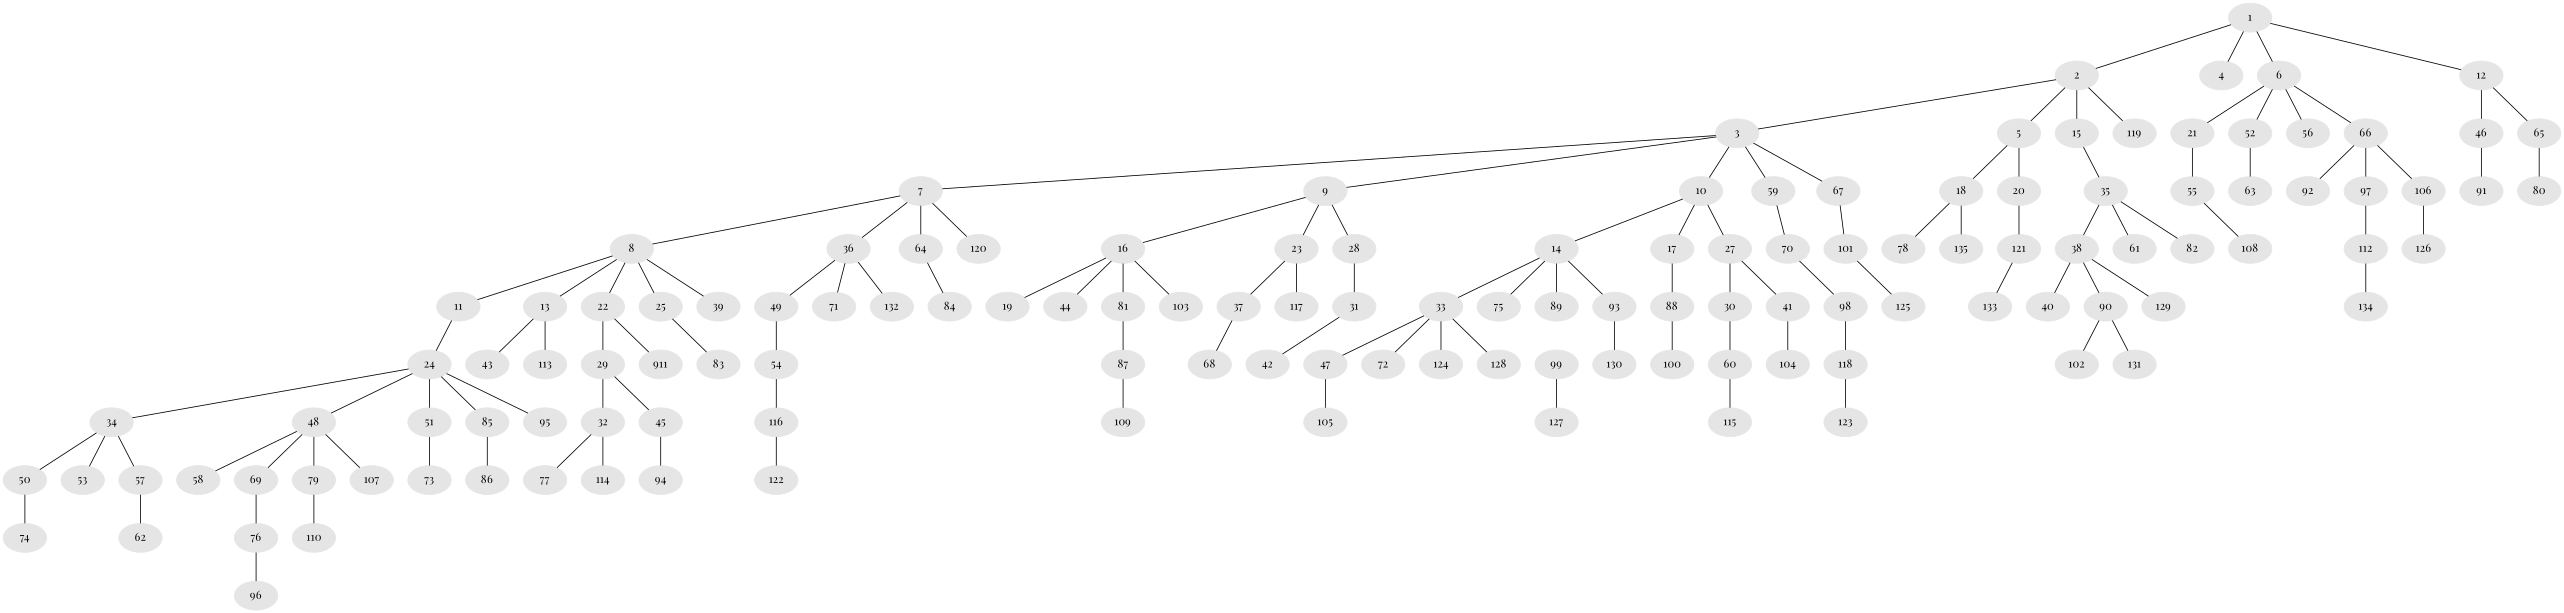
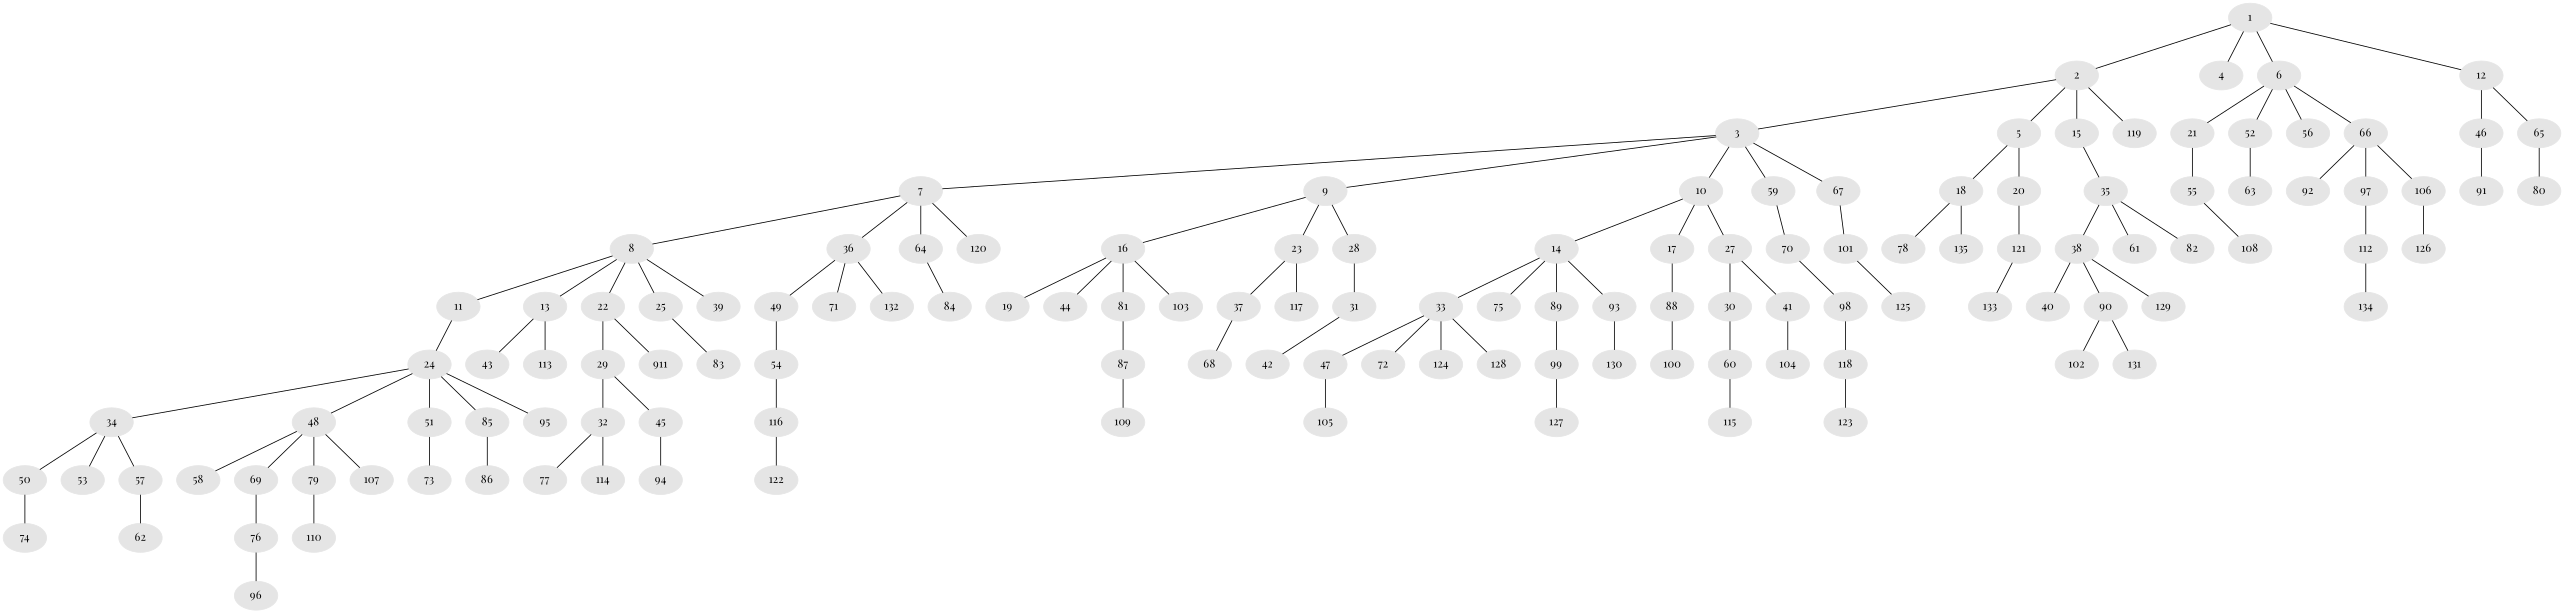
edge "89" -- "99": added
